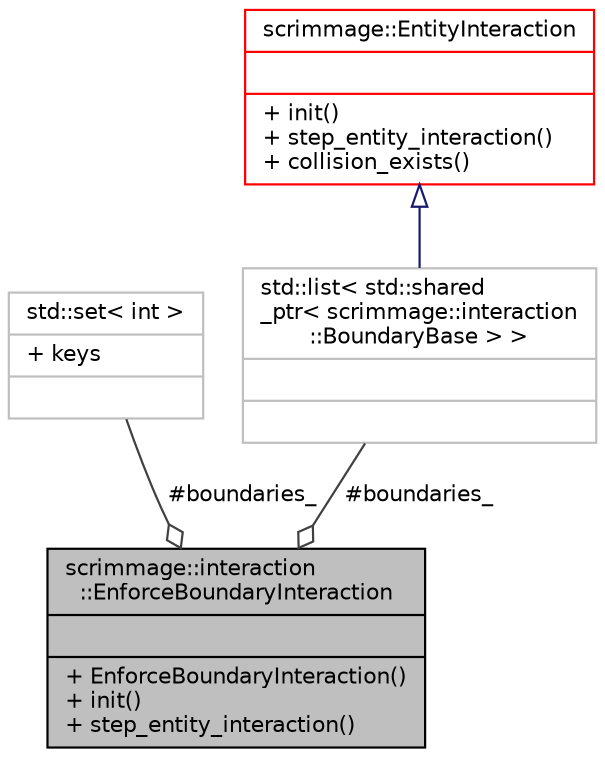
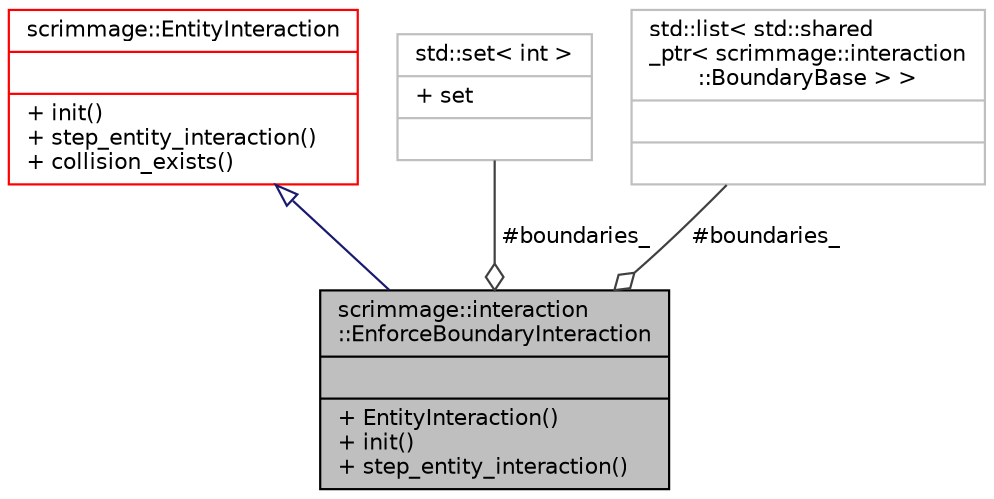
edge "std::list< std::shared" -> "scrimmage::EntityInteraction": now "scrimmage::interaction" -> "scrimmage::EntityInteraction"
node "std::set< int >": text "+ keys" -> "+ set"
node "scrimmage::interaction": text "+ EnforceBoundaryInteraction()" -> "+ EntityInteraction()"
